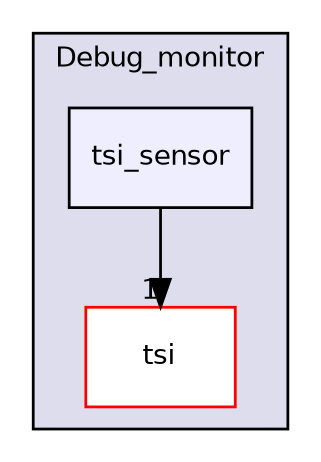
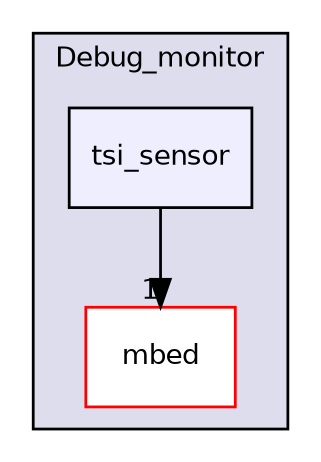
node "tsi": label "tsi" -> "mbed"
